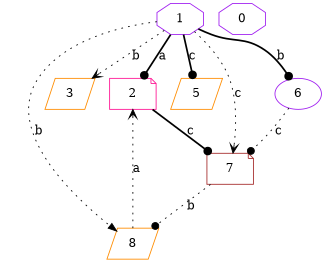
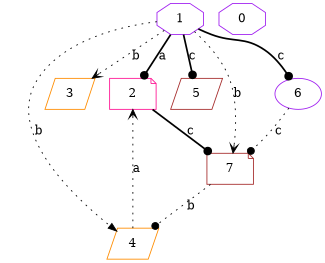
edge "1" -> "6": label "b" -> "c"
node "5": color darkorange -> brown
edge "1" -> "7": label "c" -> "b"
node "8": label "8" -> "4"
